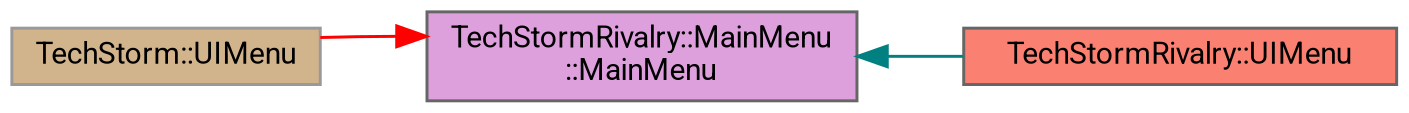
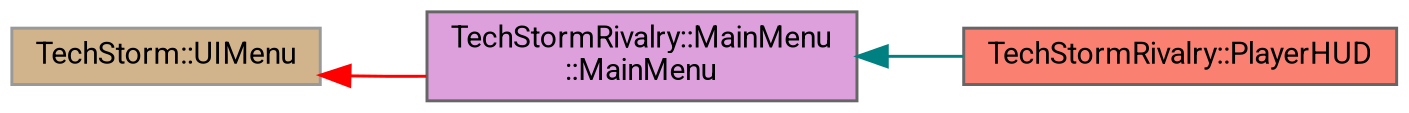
edge "TechStorm::UIMenu" -> "TechStormRivalry::MainMenu ::MainMenu": reversed
node "TechStormRivalry::UIMenu": label "TechStormRivalry::UIMenu" -> "TechStormRivalry::PlayerHUD"
